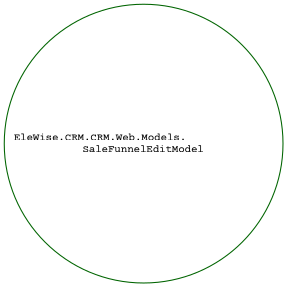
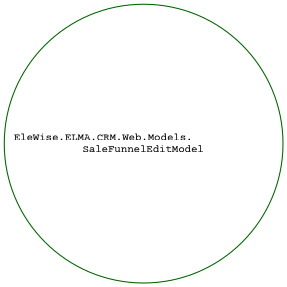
node "EleWise.CRM.CRM.Web.Models. SaleFunnelEditModel": label "EleWise.CRM.CRM.Web.Models. SaleFunnelEditModel" -> "EleWise.ELMA.CRM.Web.Models. SaleFunnelEditModel"
